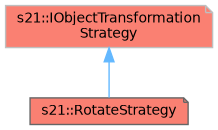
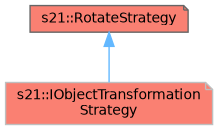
edge "s21::RotateStrategy" -> "s21::IObjectTransformation Strategy": reversed
